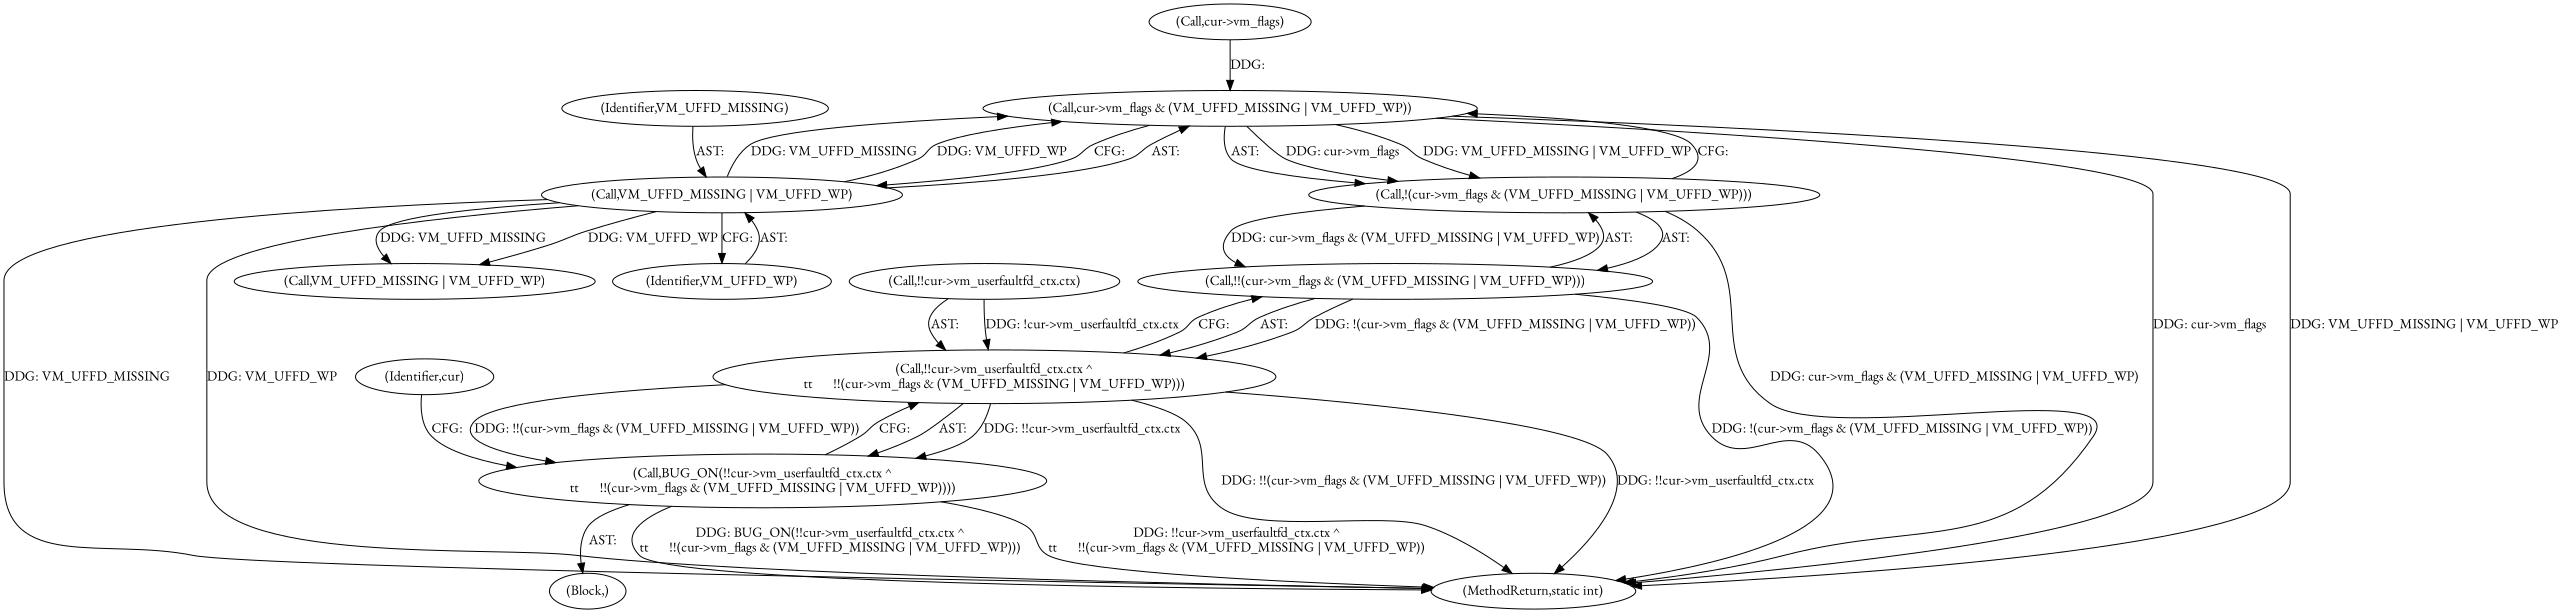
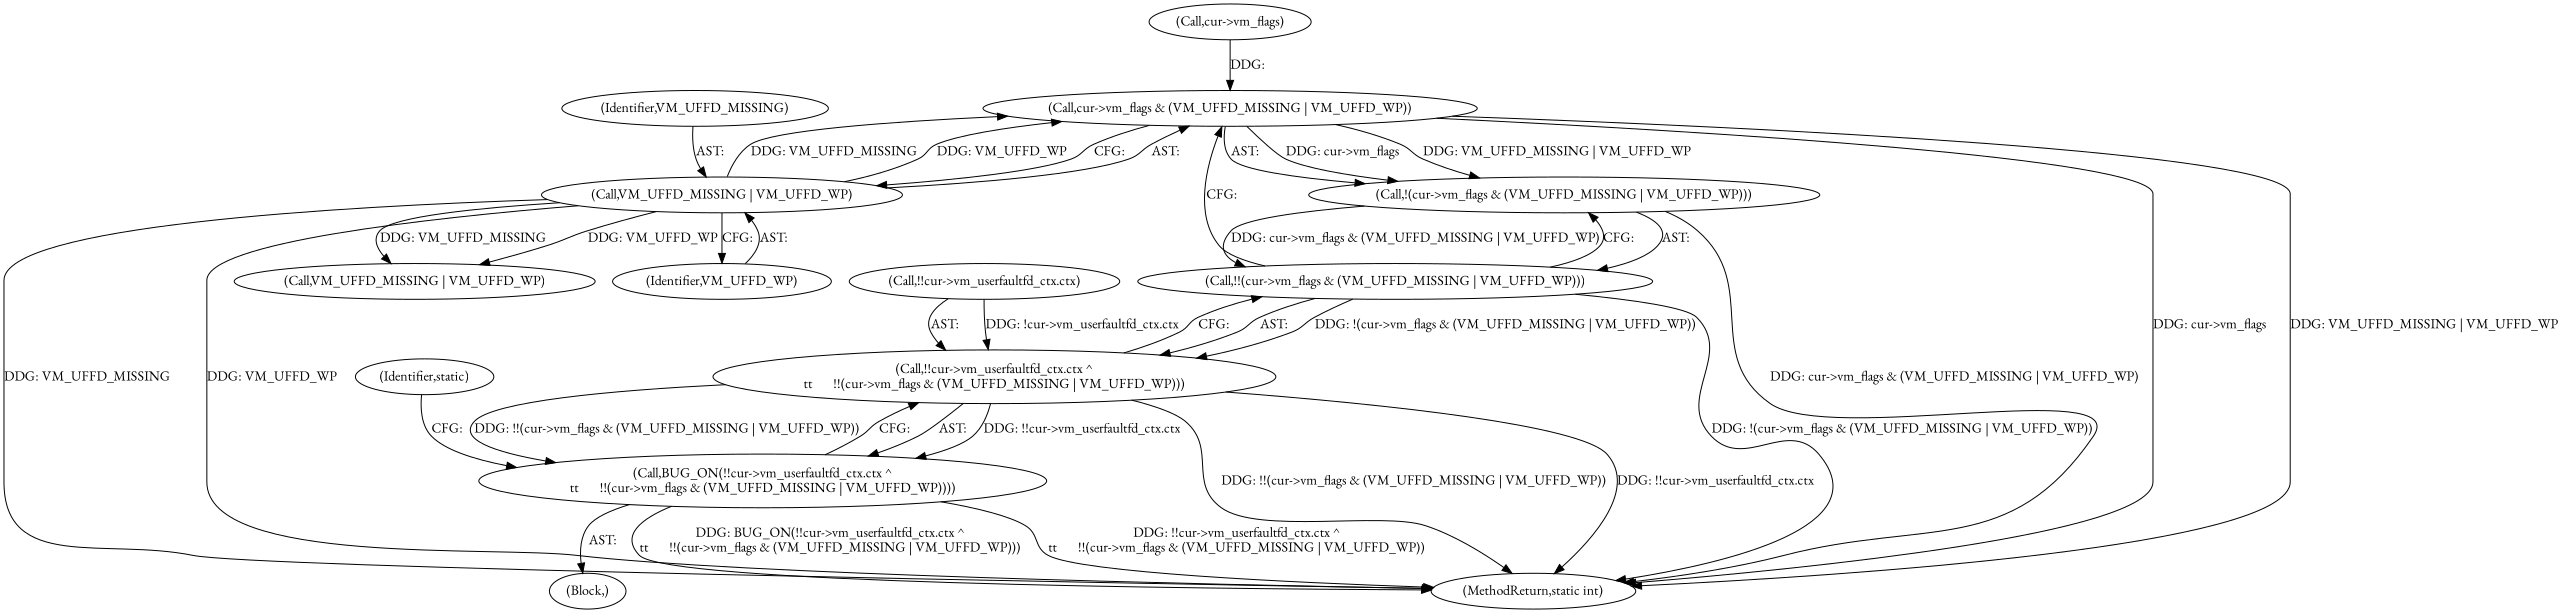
edge "(Call,!(cur->vm_flags & (VM_UFFD_MISSING | VM_UFFD_WP)))" -> "(Call,cur->vm_flags & (VM_UFFD_MISSING | VM_UFFD_WP))": now "(Call,!!(cur->vm_flags & (VM_UFFD_MISSING | VM_UFFD_WP)))" -> "(Call,cur->vm_flags & (VM_UFFD_MISSING | VM_UFFD_WP))"
edge "(Call,!!(cur->vm_flags & (VM_UFFD_MISSING | VM_UFFD_WP)))" -> "(Call,!(cur->vm_flags & (VM_UFFD_MISSING | VM_UFFD_WP)))": label "AST: " -> "CFG: "
node "(Identifier,cur)": label "(Identifier,cur)" -> "(Identifier,static)"
